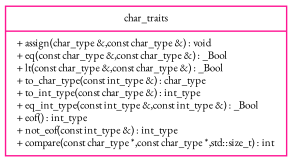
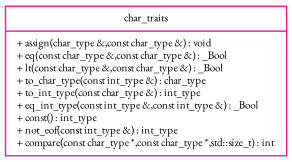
node "char_traits": text "+ eof() : int_type" -> "+ const() : int_type"
